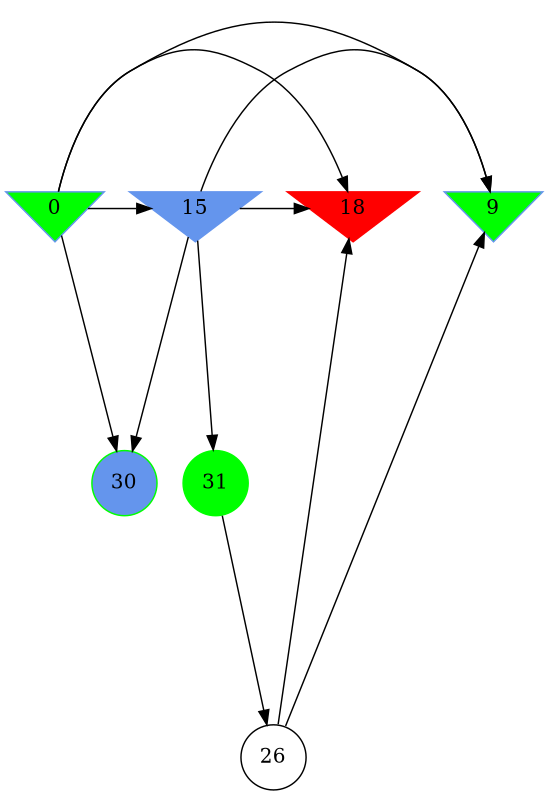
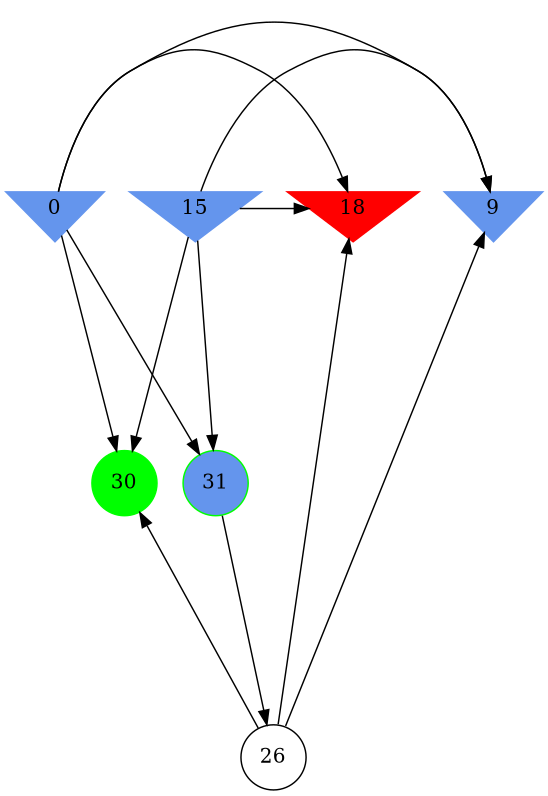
node "0": fillcolor green -> cornflowerblue
edge "0" -> "15": now "0" -> "31"
node "9": fillcolor green -> cornflowerblue
node "30": fillcolor cornflowerblue -> green
node "31": fillcolor green -> cornflowerblue
edge "26" -> "30": added
